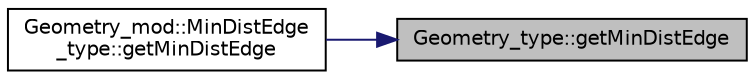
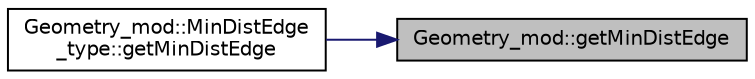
node "Geometry_type::getMinDistEdge": label "Geometry_type::getMinDistEdge" -> "Geometry_mod::getMinDistEdge"
